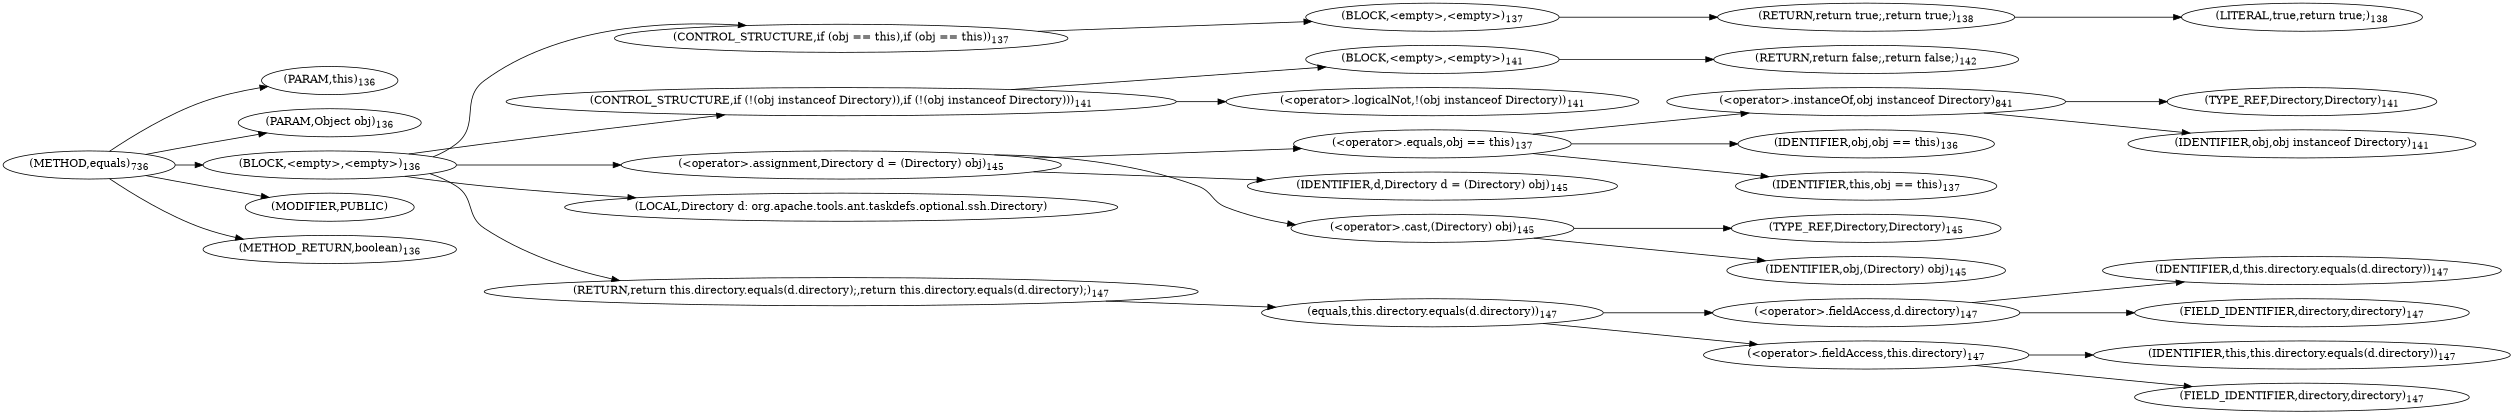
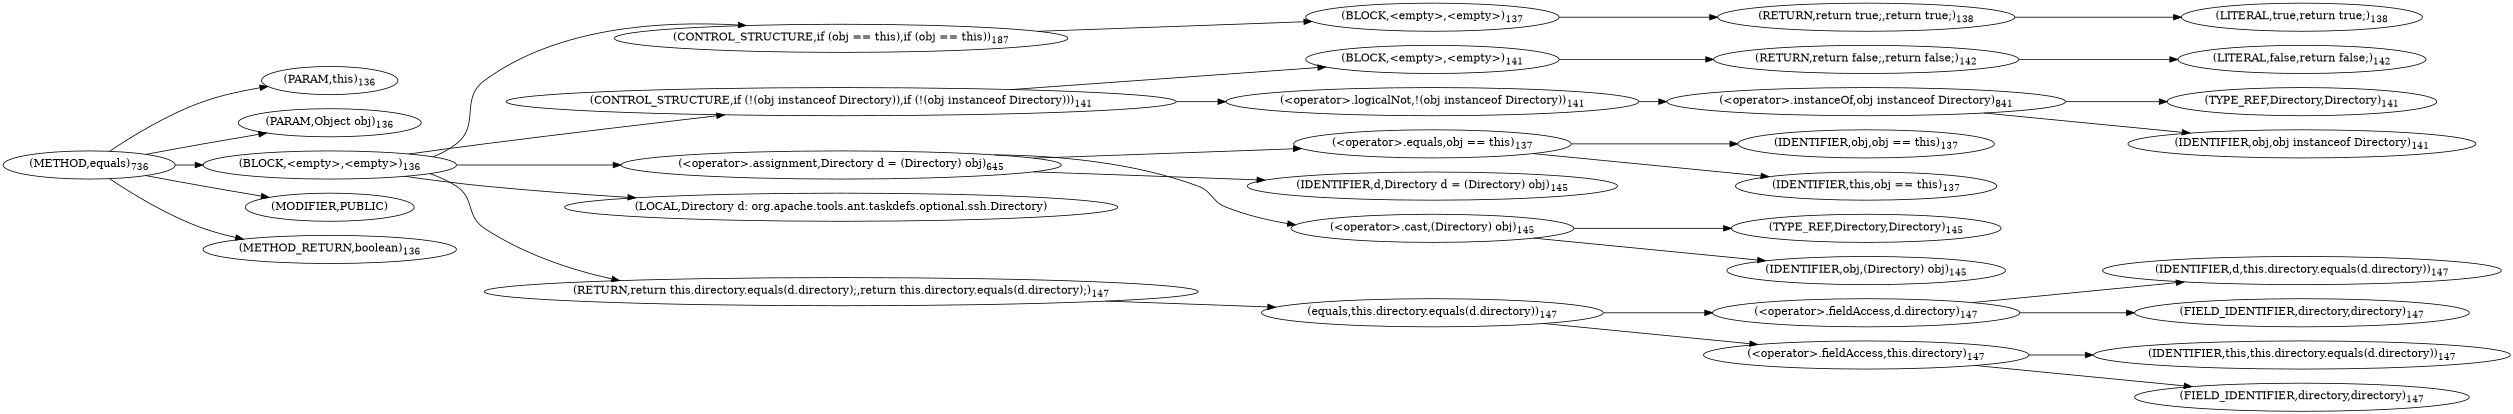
node "(CONTROL_STRUCTURE,if (obj == this),if (obj == this))": text "137" -> "187"
node "(LITERAL,false,return false;)": added
edge "(<operator>.equals,obj == this)" -> "(<operator>.instanceOf,obj instanceof Directory)": now "(<operator>.logicalNot,!(obj instanceof Directory))" -> "(<operator>.instanceOf,obj instanceof Directory)"
node "(IDENTIFIER,obj,obj == this)": text "136" -> "137"
node "(<operator>.assignment,Directory d = (Directory) obj)": text "145" -> "645"
